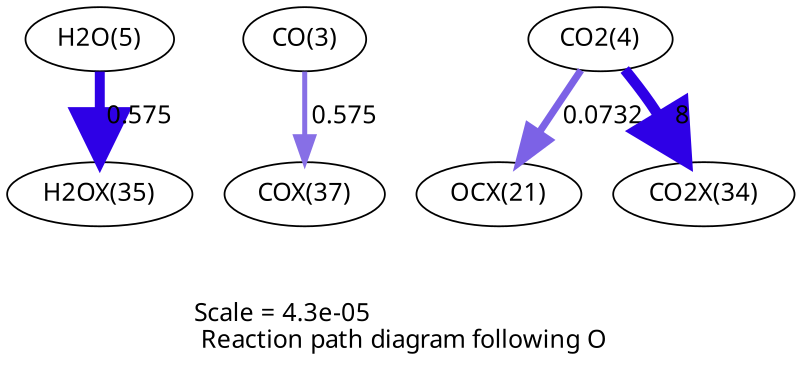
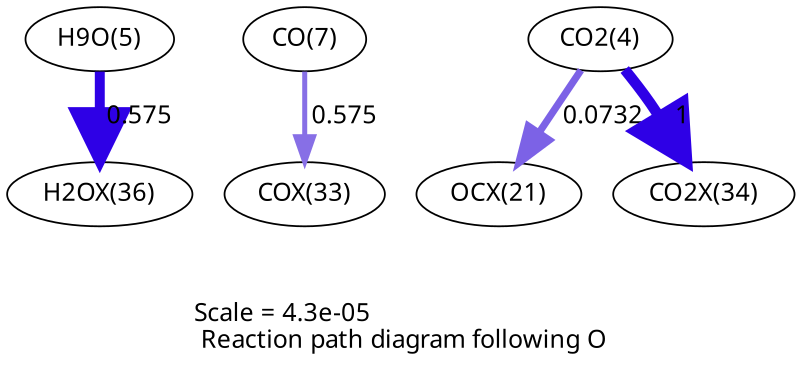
node "H2O(5)": label "H2O(5)" -> "H9O(5)"
node "CO(3)": label "CO(3)" -> "CO(7)"
edge "CO2(4)" -> "CO2X(34)": label " 8" -> " 1"
node "H2OX(35)": label "H2OX(35)" -> "H2OX(36)"
node "COX(37)": label "COX(37)" -> "COX(33)"
